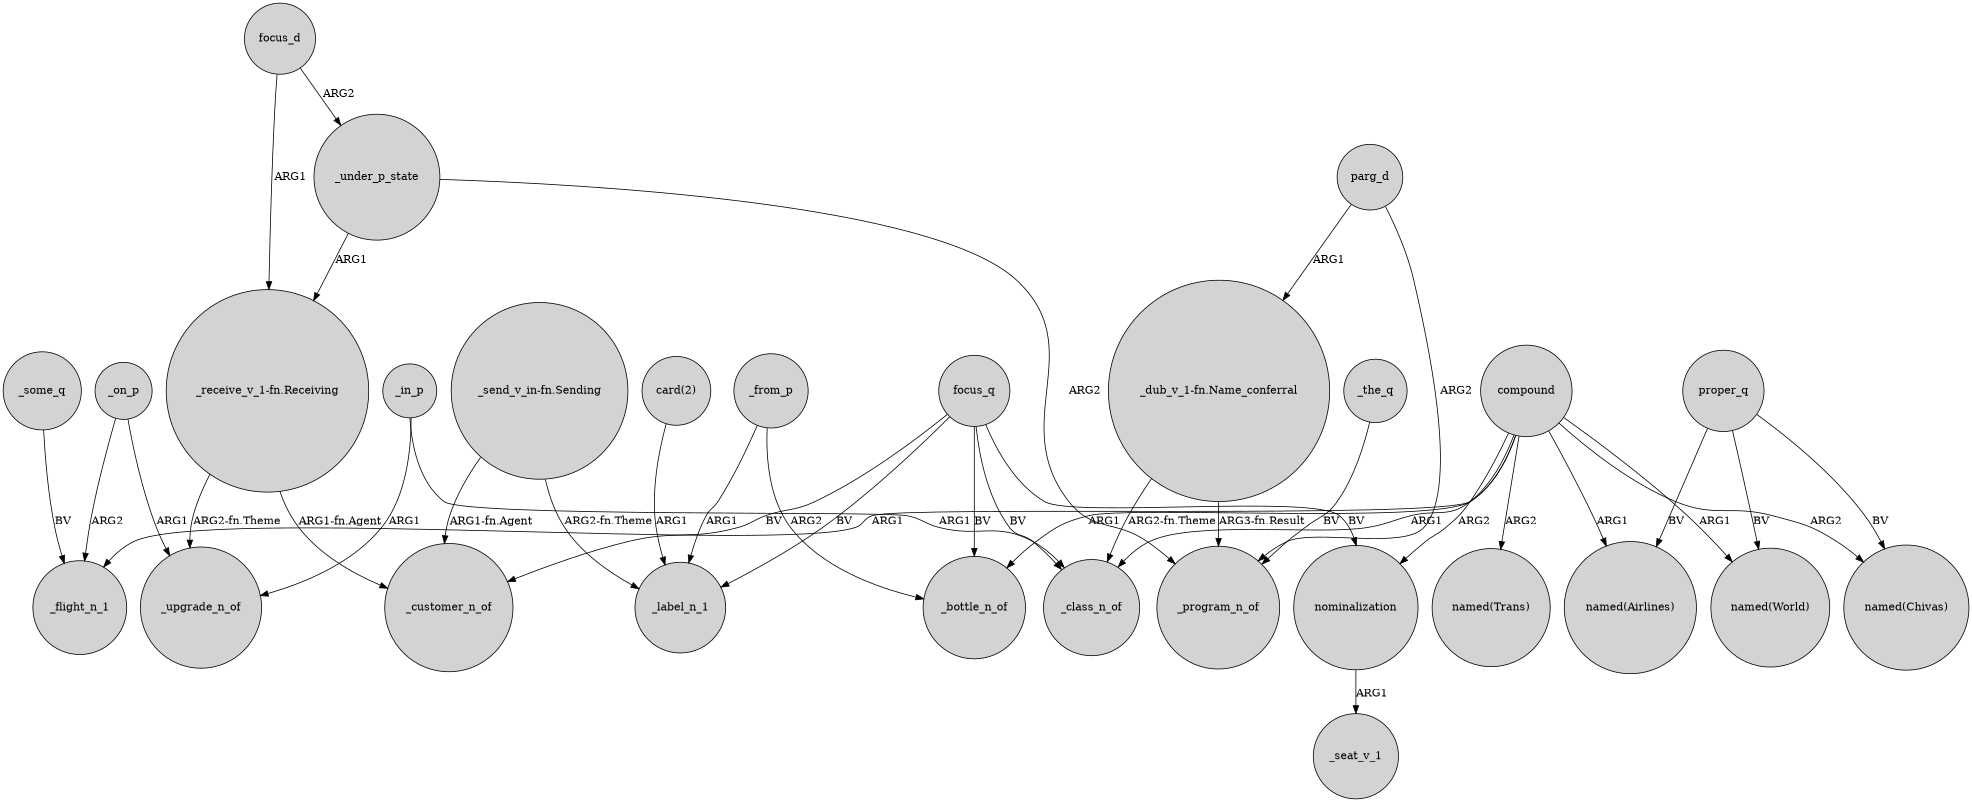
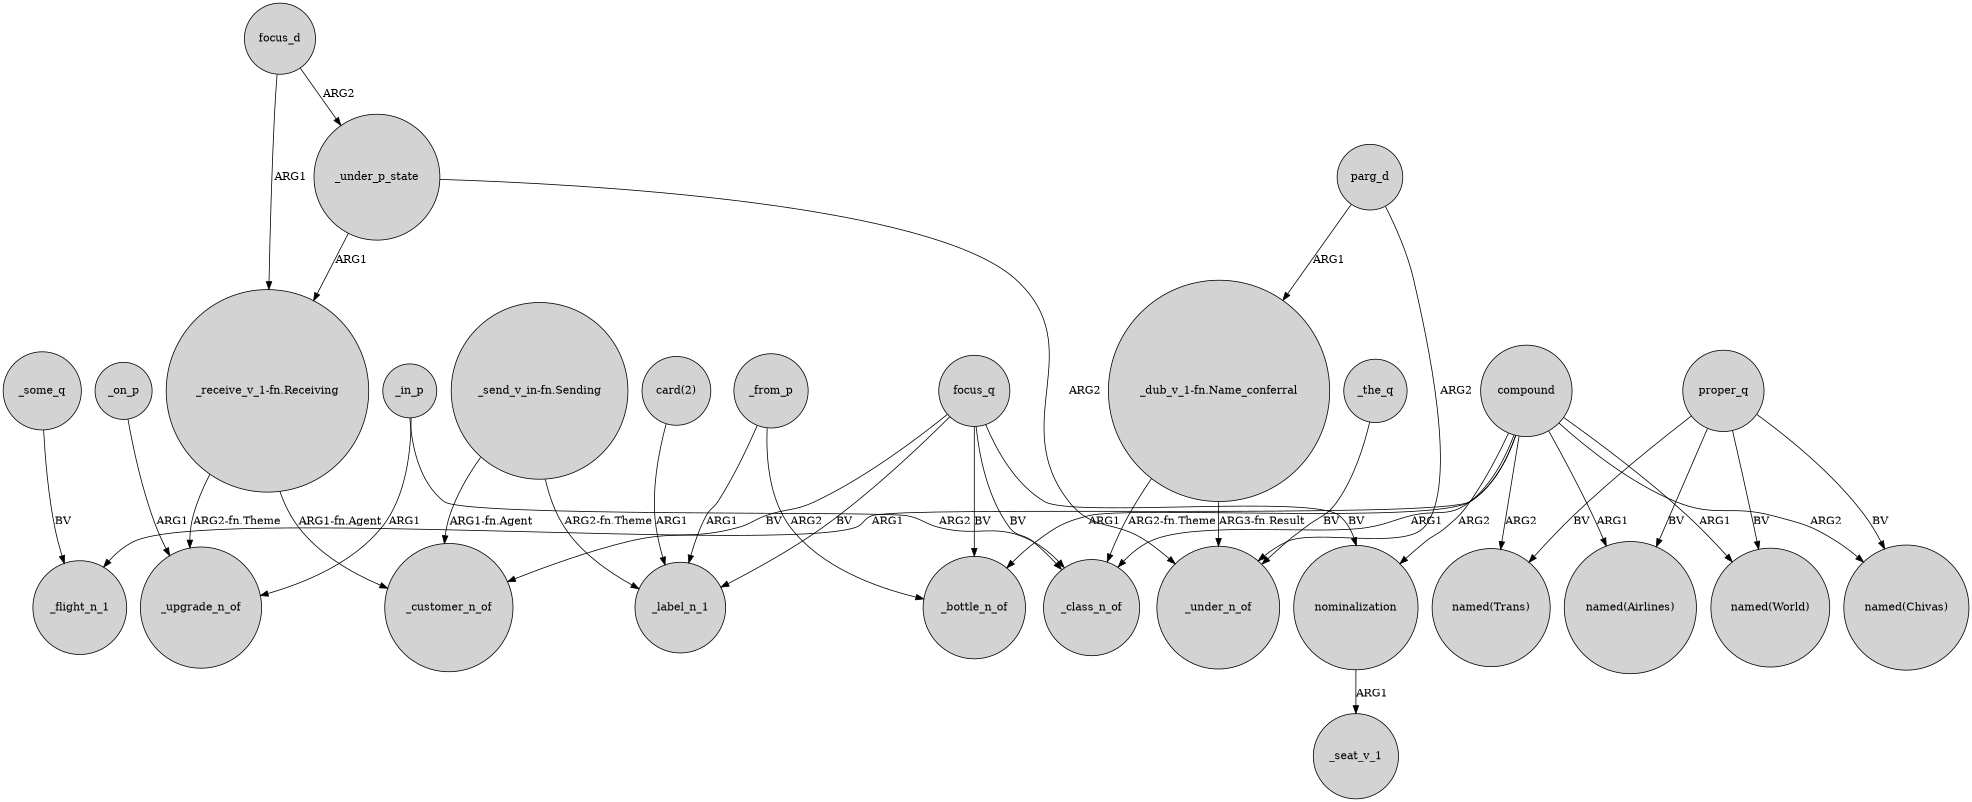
edge "proper_q" -> "named(Trans)": added, label "BV"
edge "_on_p" -> "_flight_n_1": removed, label "ARG2"
edge "_in_p" -> "_class_n_of": label "ARG1" -> "ARG2"
node "_program_n_of": label "_program_n_of" -> "_under_n_of"
